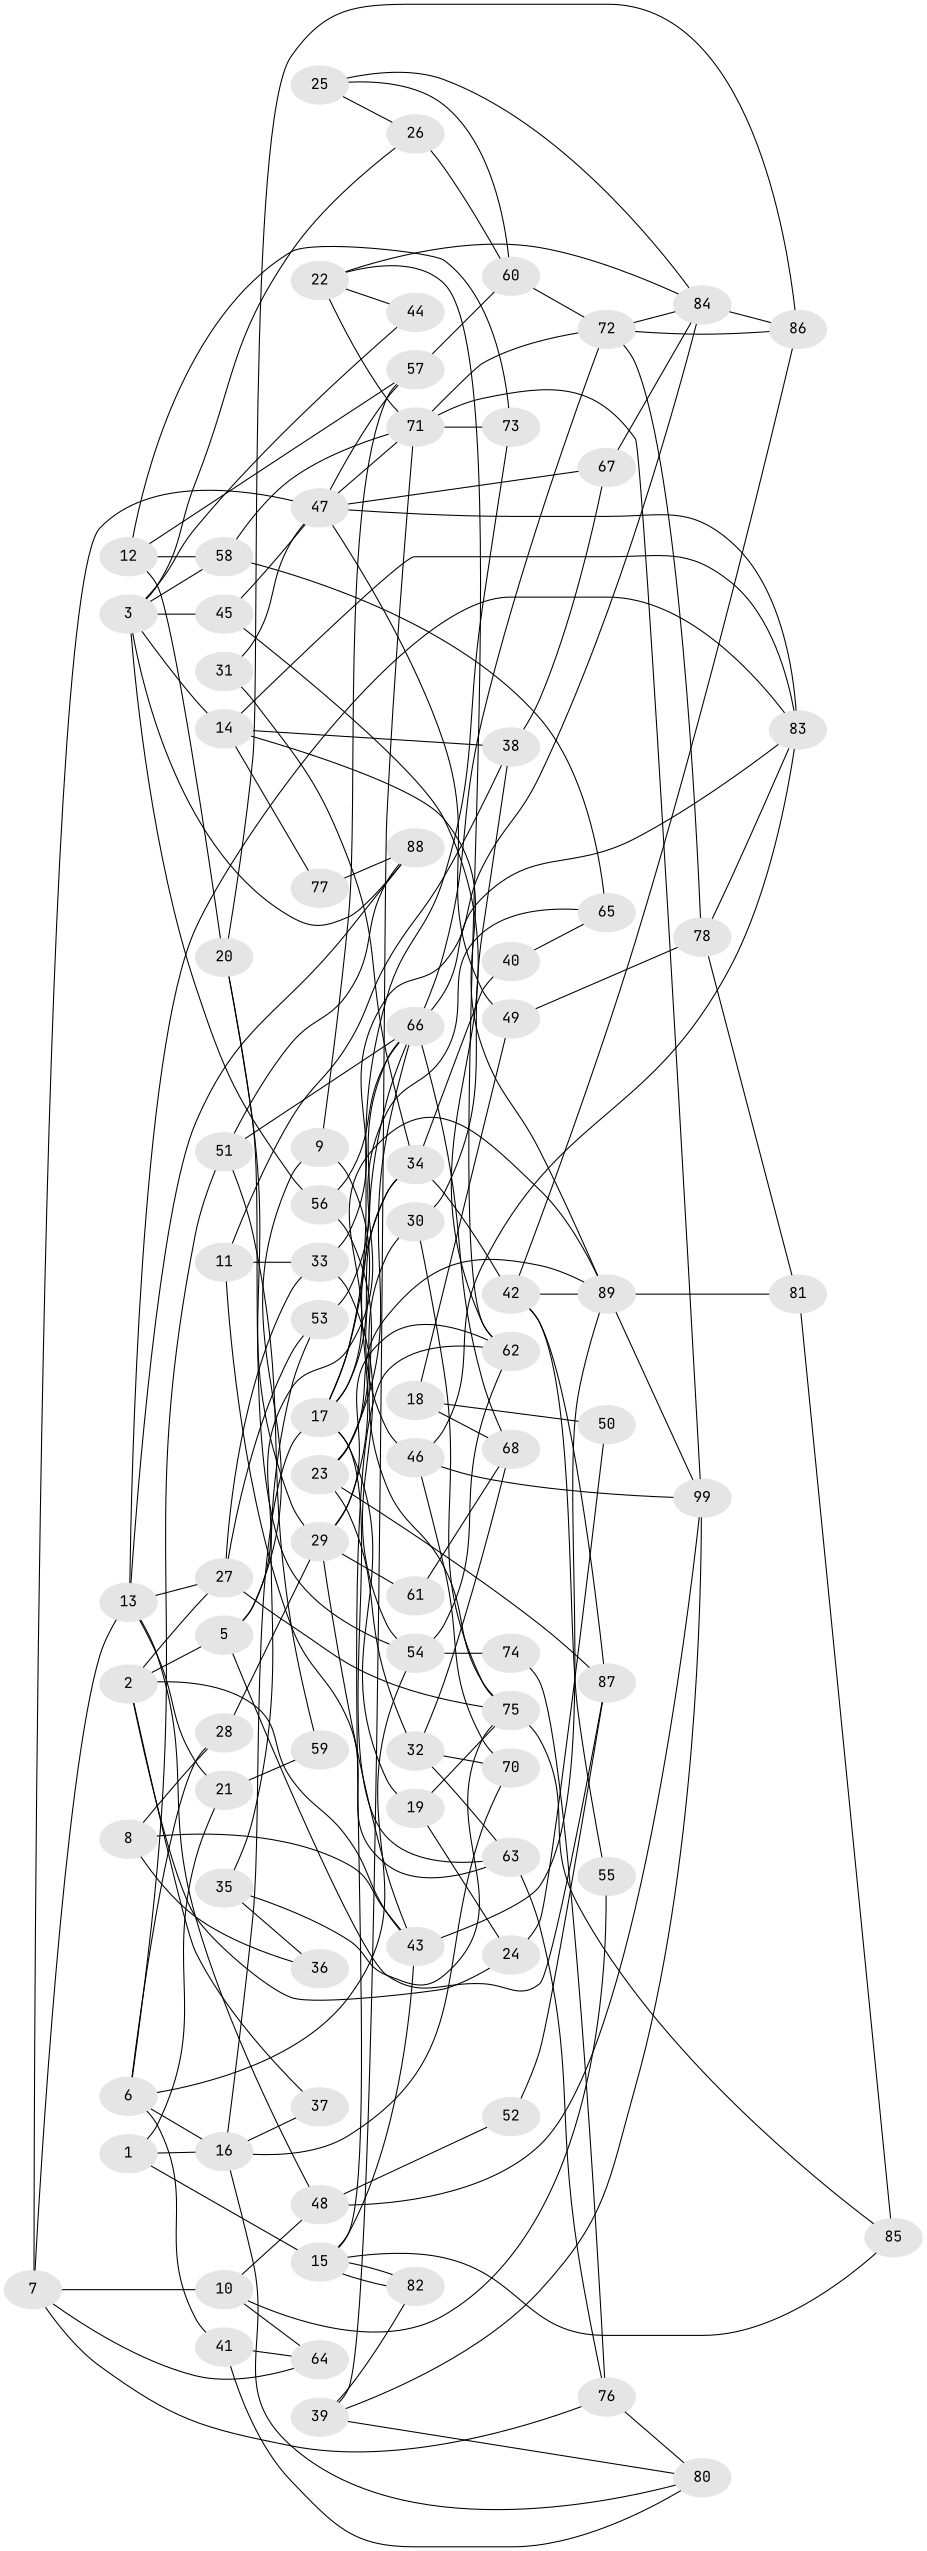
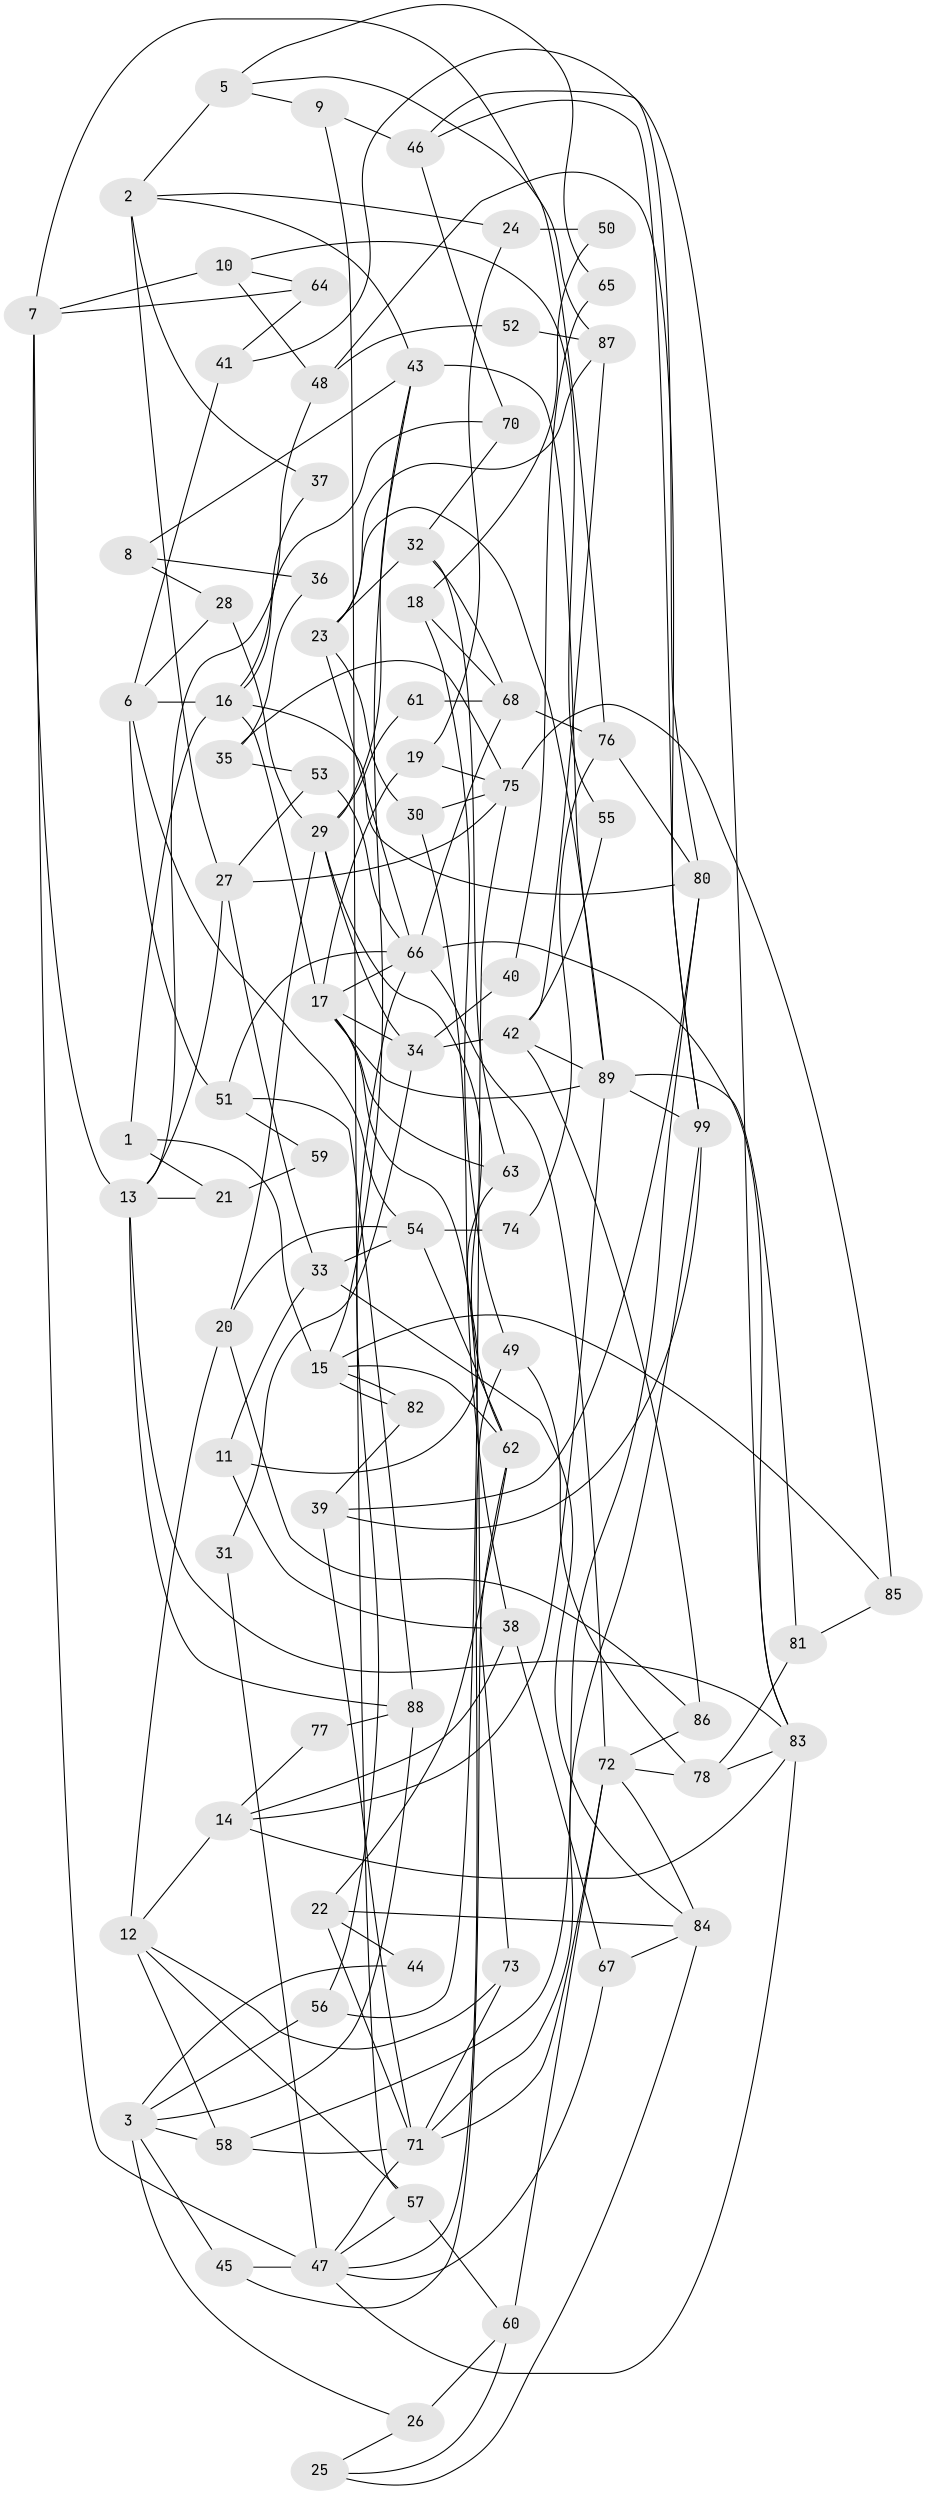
edge "84" -- "86": removed
edge "3" -- "14": now "12" -- "14"
edge "58" -- "65": now "58" -- "80"
edge "63" -- "76": now "68" -- "76"
